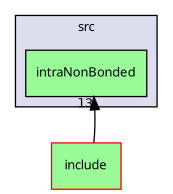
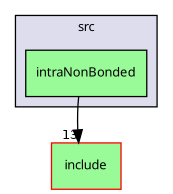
edge "include" -> "intraNonBonded": reversed
